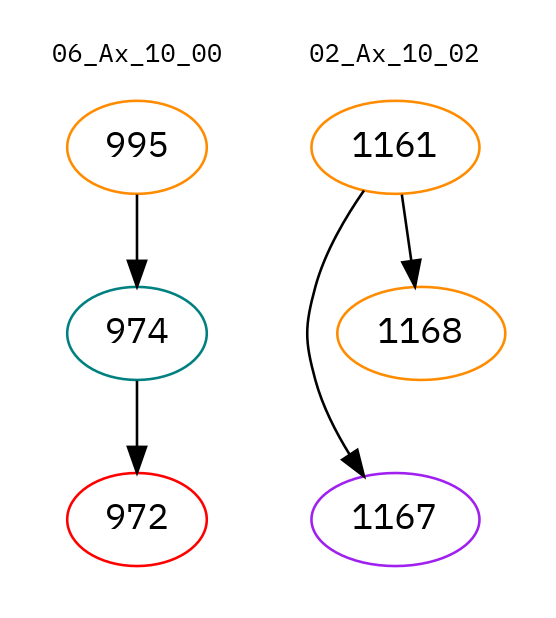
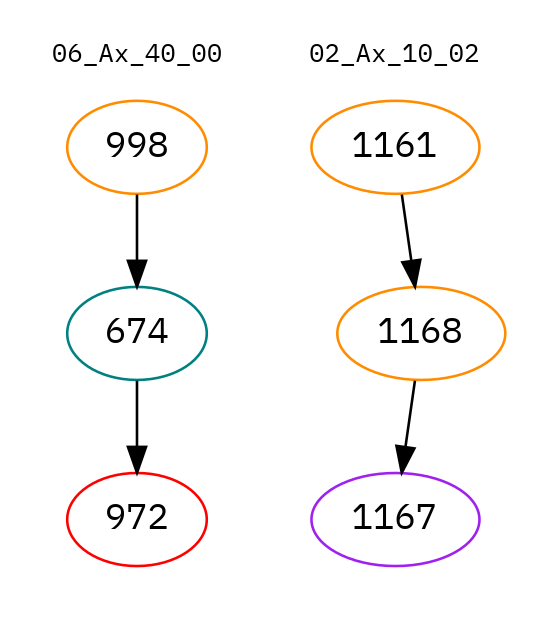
cluster "06_Ax_10_00": label "06_Ax_10_00" -> "06_Ax_40_00"
node "995": label "995" -> "998"
edge "1161" -> "1167": now "1168" -> "1167"
node "974": label "974" -> "674"
